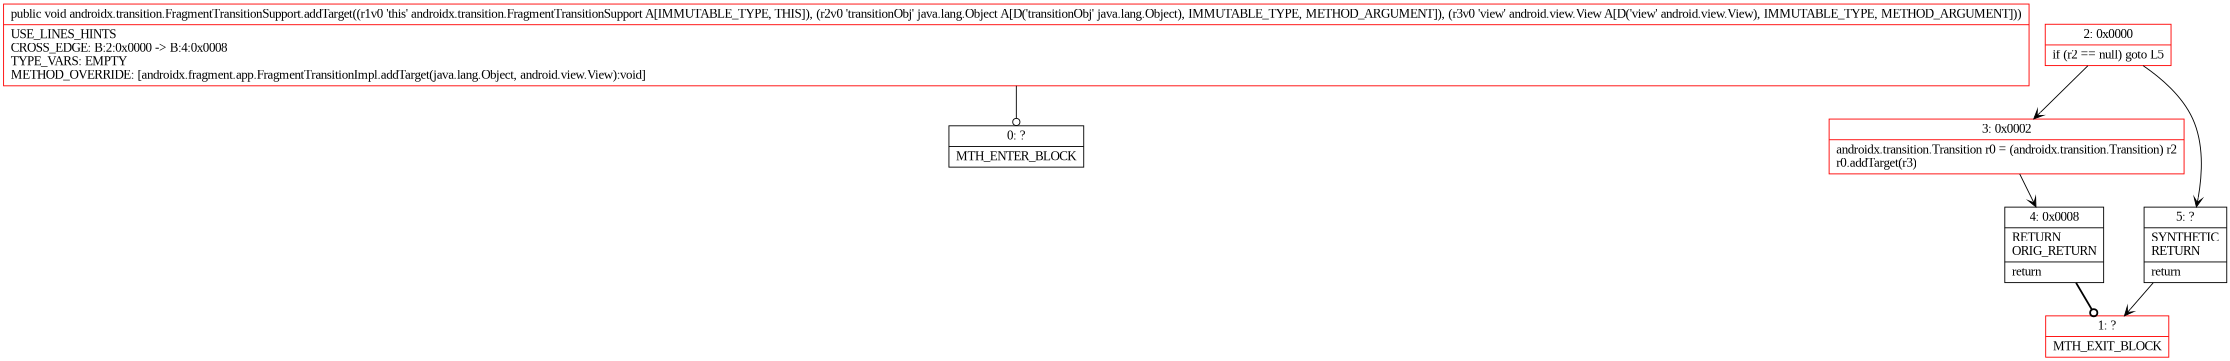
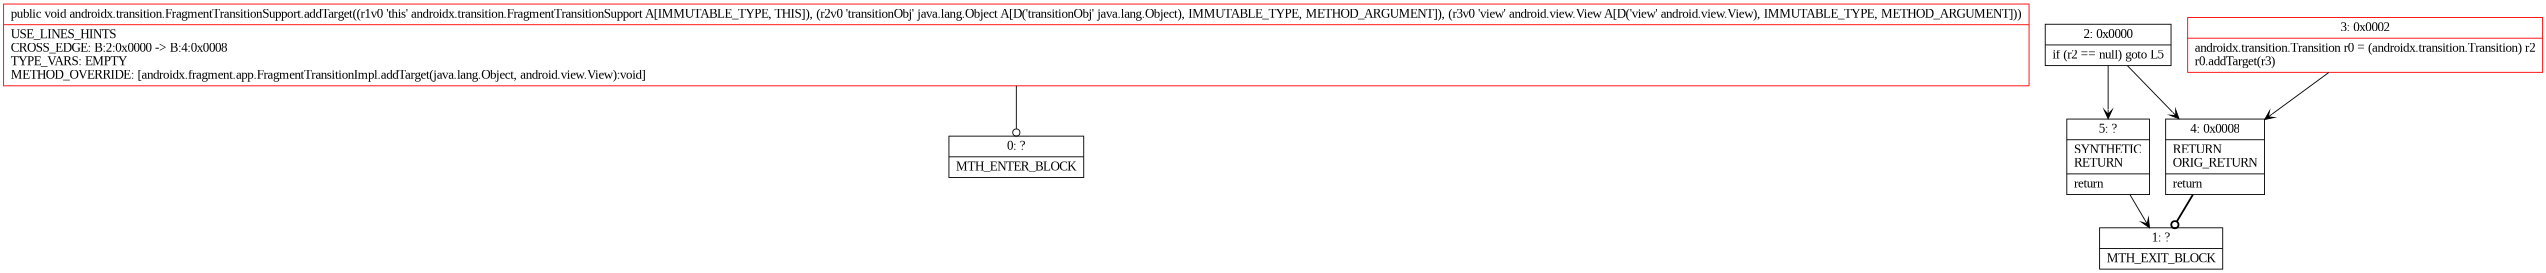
node "2: 0x0000": color red -> black
edge "2: 0x0000" -> "3: 0x0002": now "2: 0x0000" -> "4: 0x0008"
node "1: ?": color red -> black
